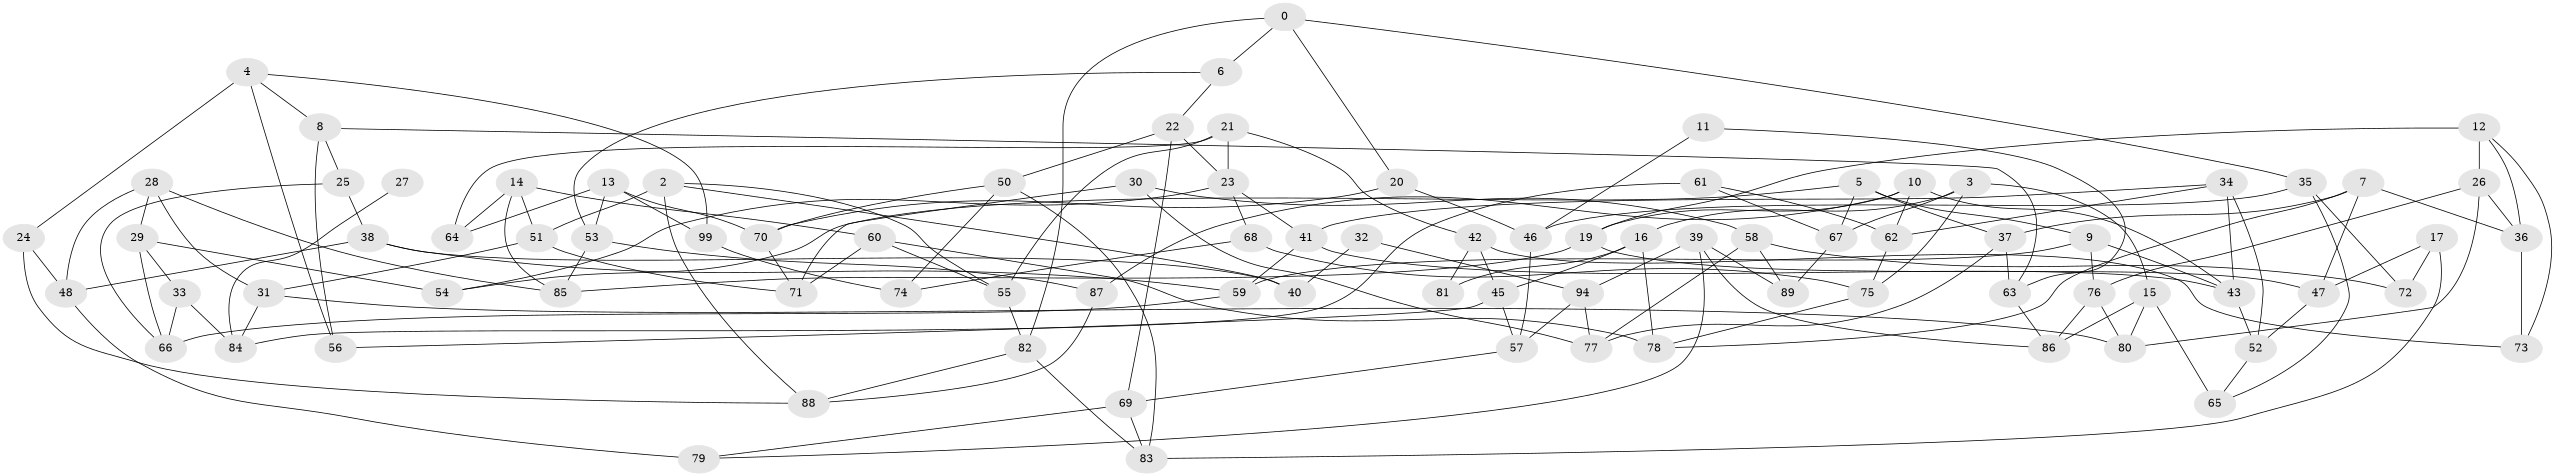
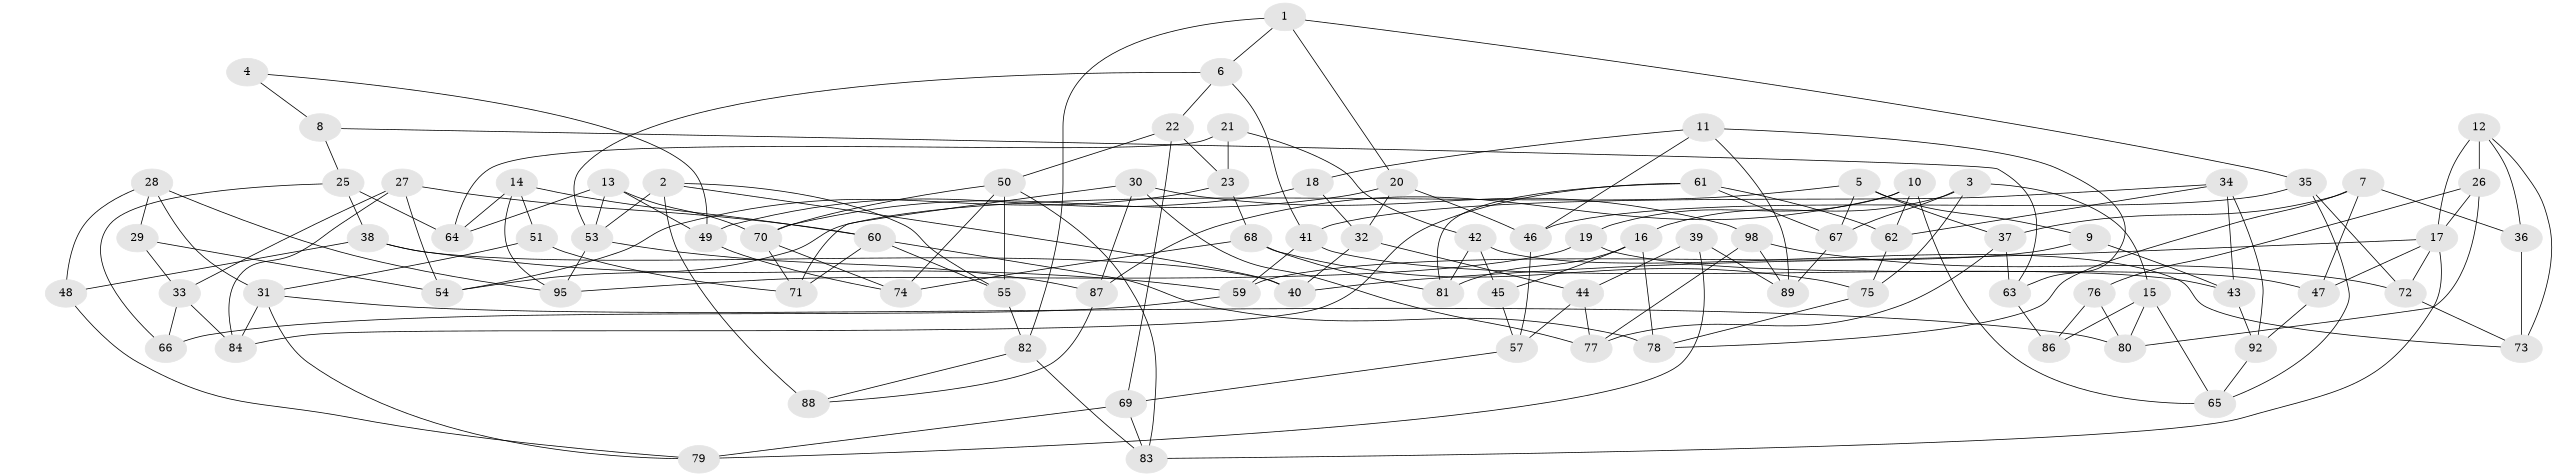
node "0": label "0" -> "1"
edge "12" -- "19": now "12" -- "17"
edge "21" -- "55": now "50" -- "55"
node "18": added
edge "11" -- "89": added
edge "61" -- "81": added
edge "2" -- "51": now "2" -- "53"
edge "25" -- "64": added
edge "27" -- "60": added
edge "23" -- "41": now "6" -- "41"
edge "20" -- "32": added
edge "26" -- "36": now "26" -- "17"
edge "10" -- "43": now "10" -- "65"
edge "27" -- "33": added
node "24": removed
node "99": label "99" -> "49"
edge "30" -- "87": added
node "58": label "58" -> "98"
edge "27" -- "54": added
edge "17" -- "40": added
edge "70" -- "74": added
edge "9" -- "76": removed
edge "68" -- "81": added
node "85": label "85" -> "95"
node "94": label "94" -> "44"
edge "29" -- "66": removed
edge "72" -- "73": added
edge "39" -- "86": removed
node "56": removed
node "52": label "52" -> "92"
edge "31" -- "79": added
